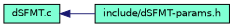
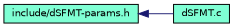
edge "include/dSFMT-params.h" -> "dSFMT.c": reversed
